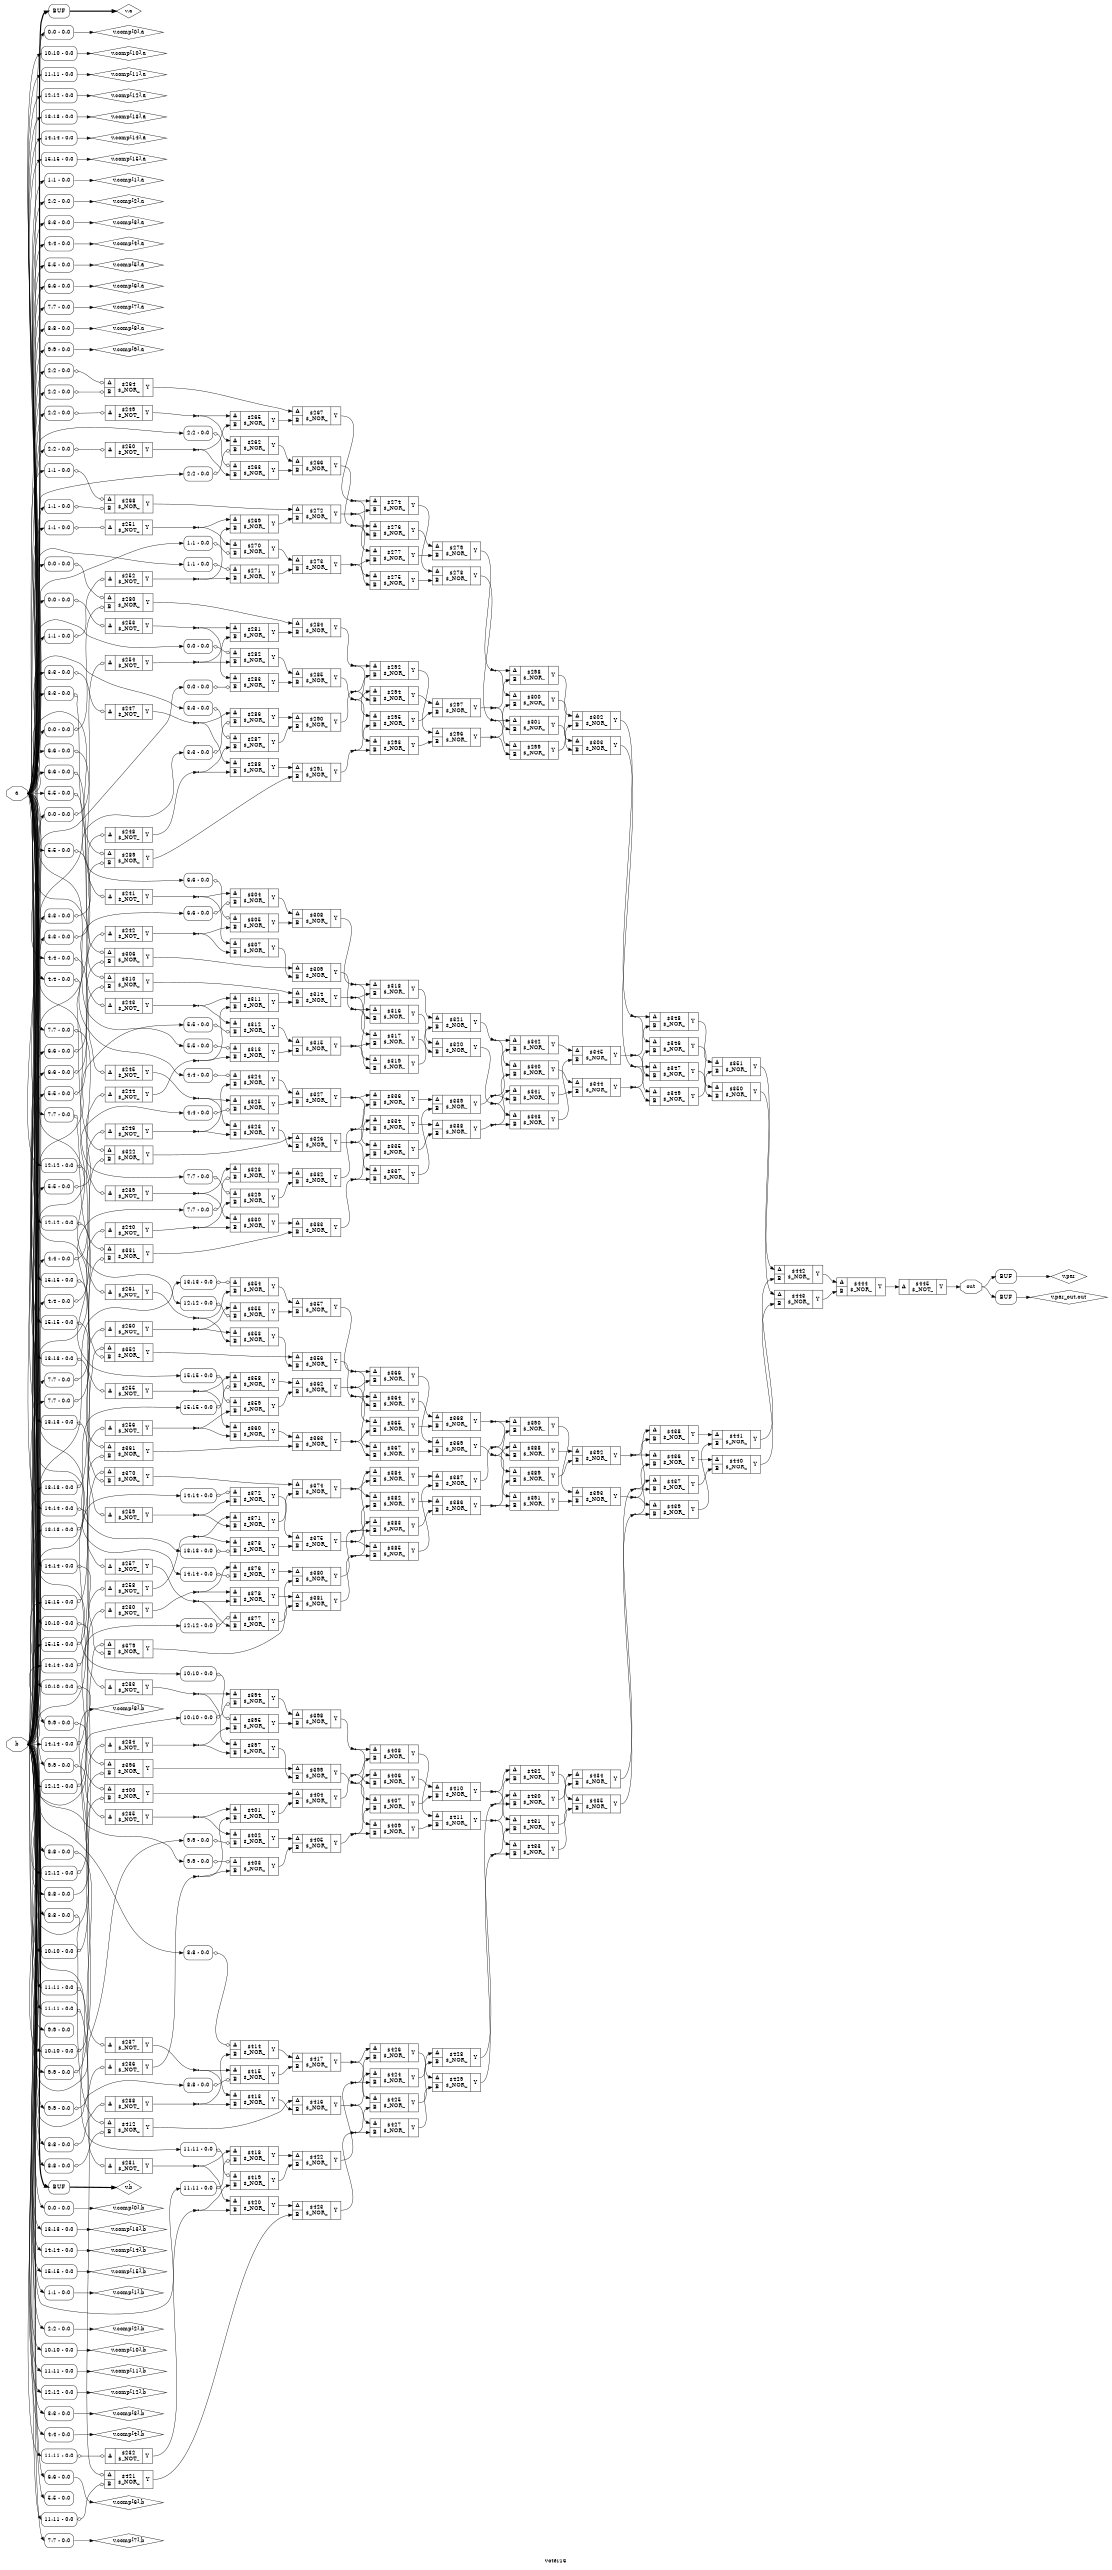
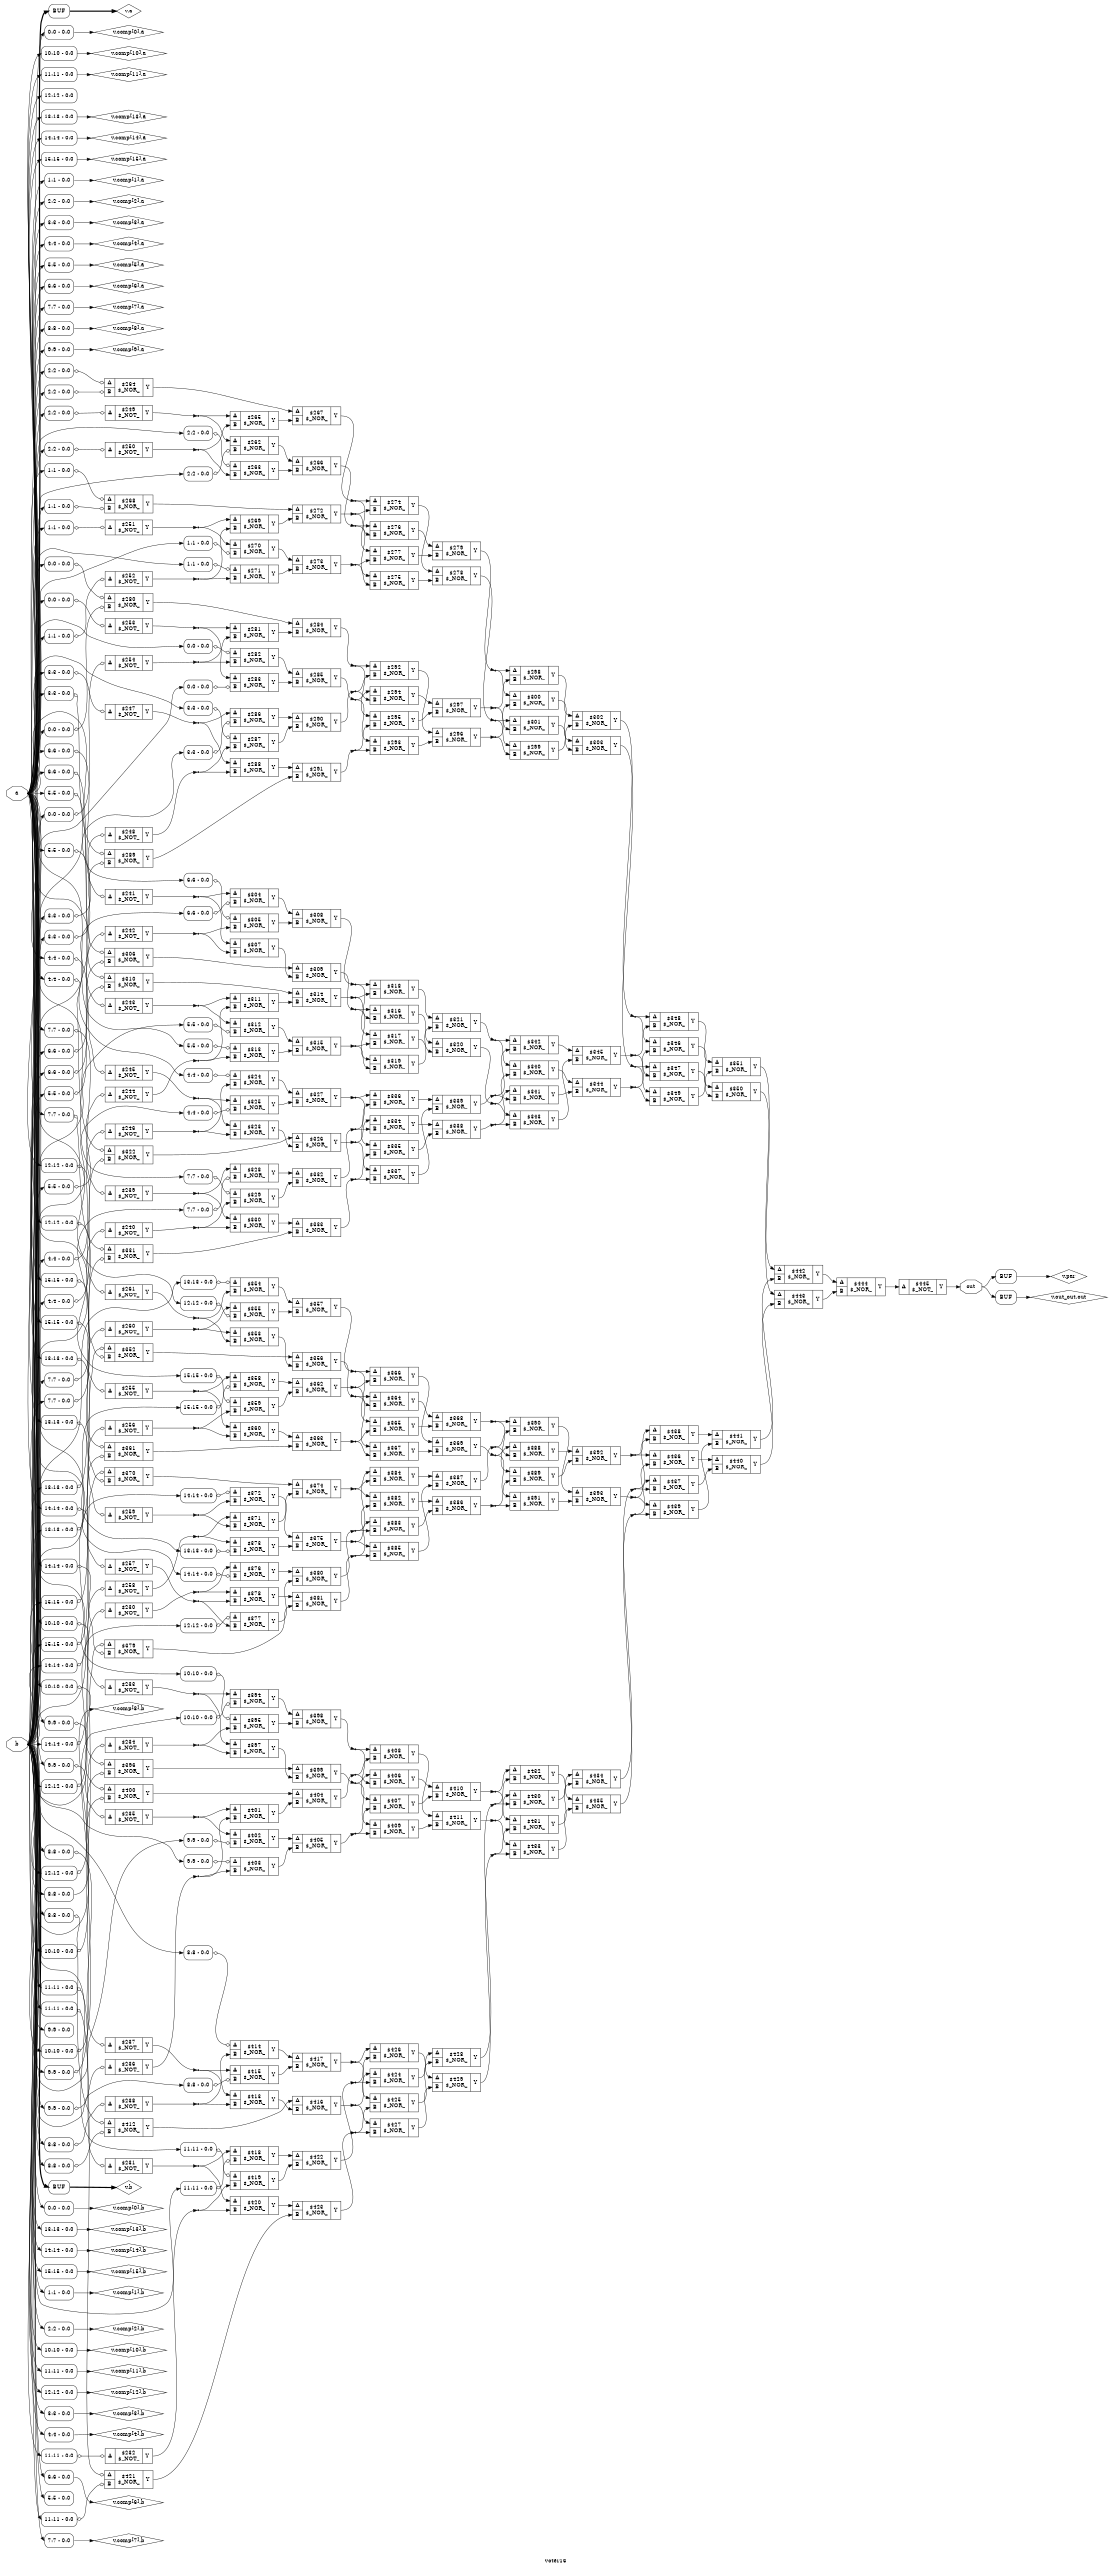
node "v.comp[12].a": removed
node "v.par_out.out": label "v.par_out.out" -> "v.out_out.out"
